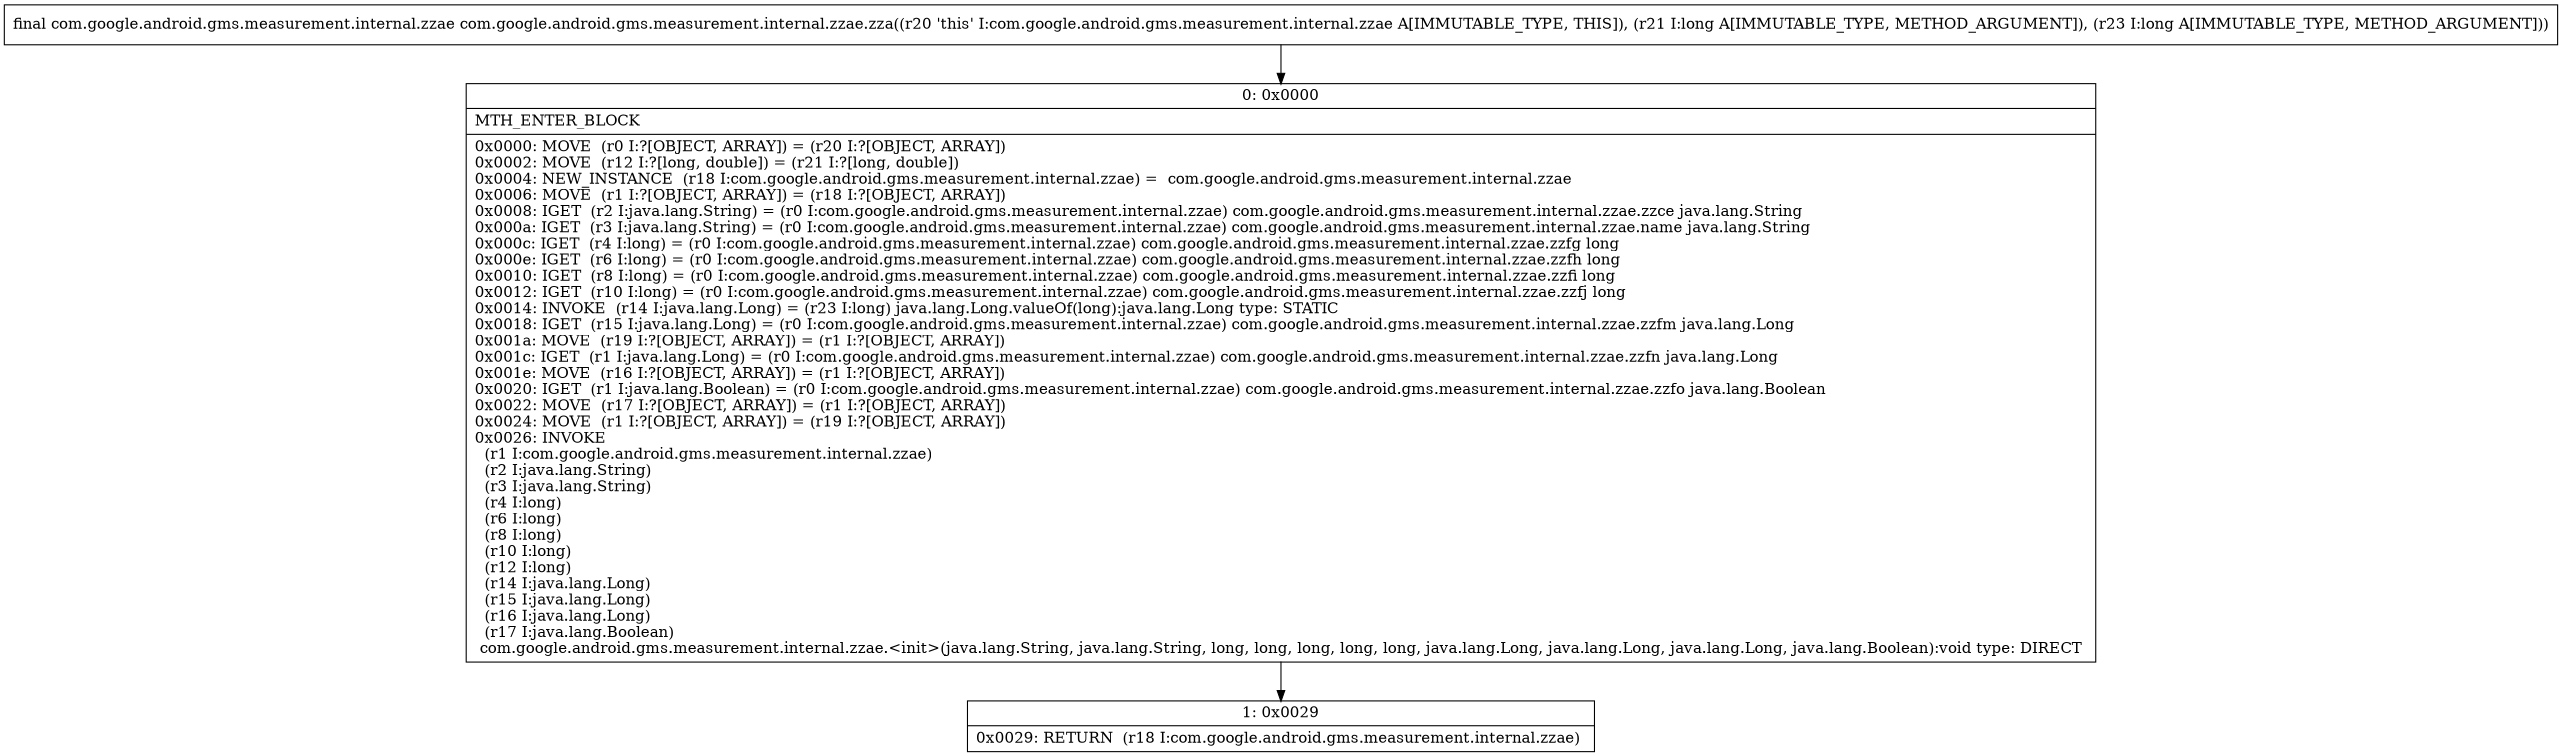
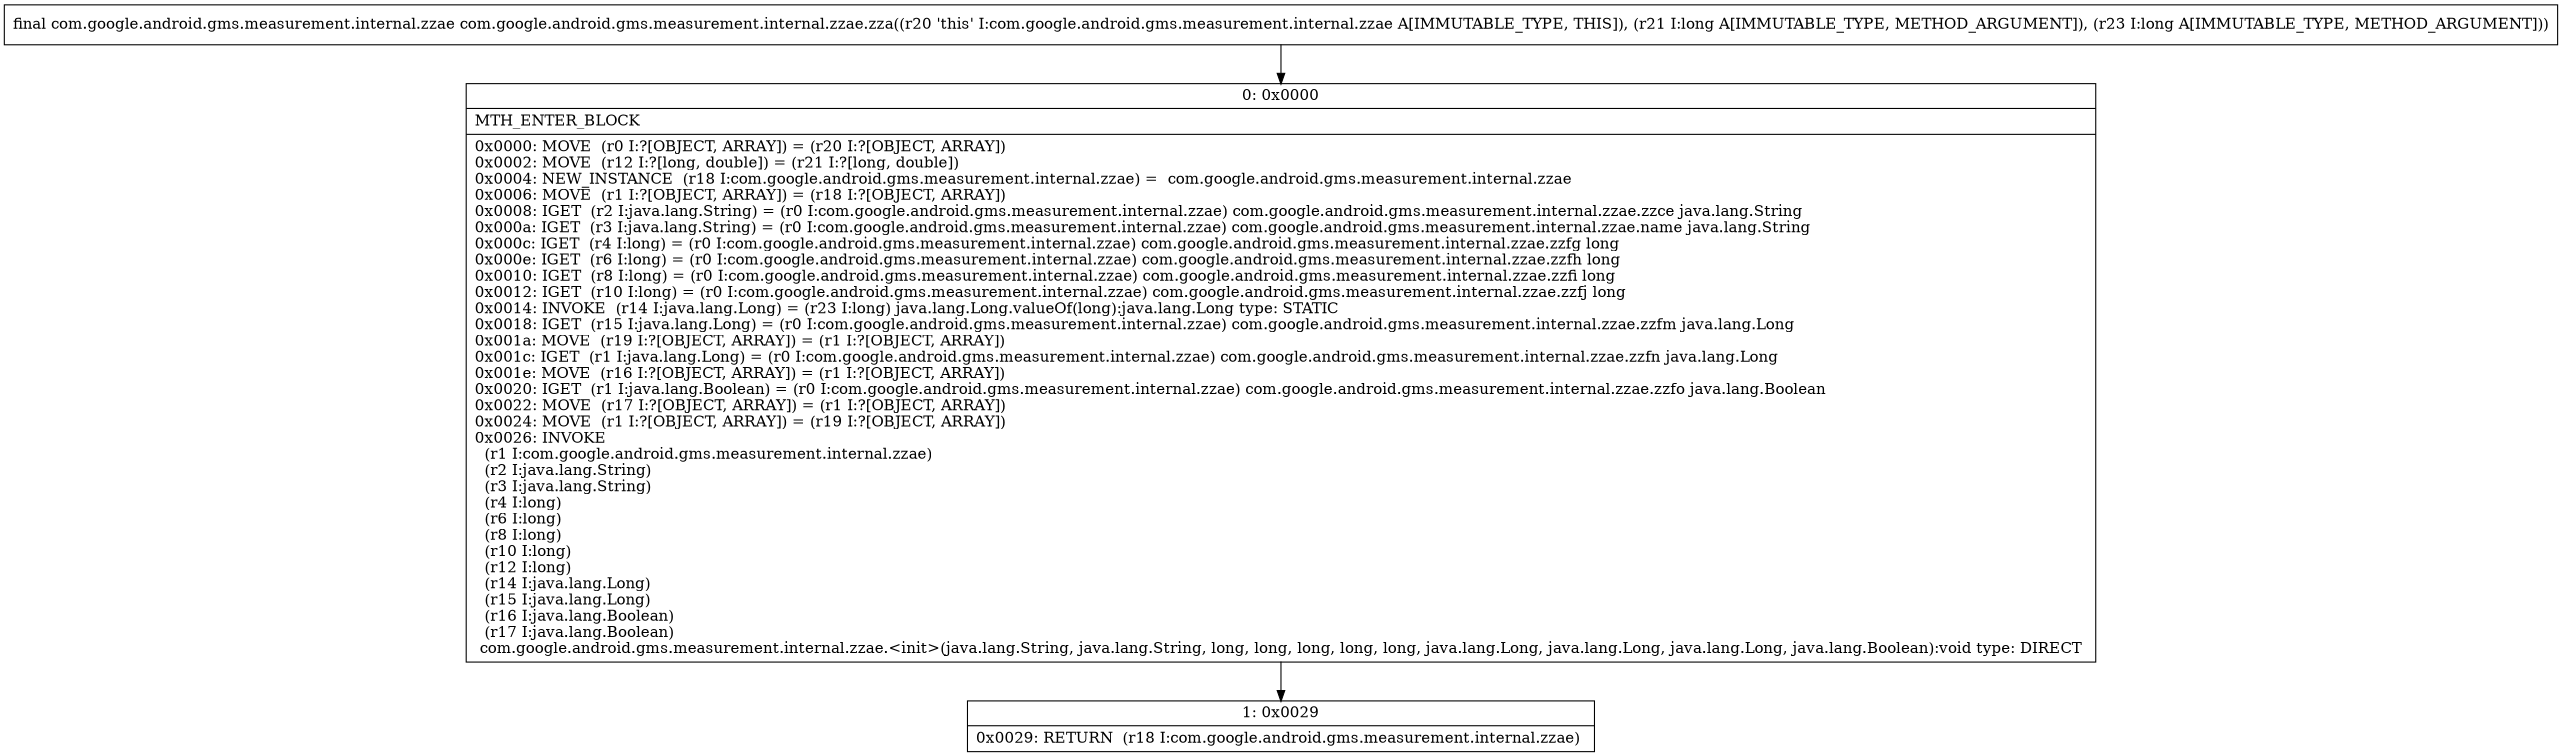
node "0: 0x0000": text "(r16 I:java.lang.Long)" -> "(r16 I:java.lang.Boolean)"
